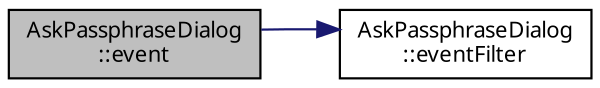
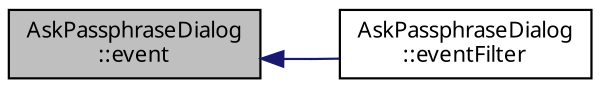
edge "AskPassphraseDialog ::event" -> "AskPassphraseDialog ::eventFilter": reversed
